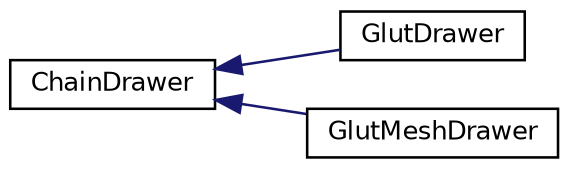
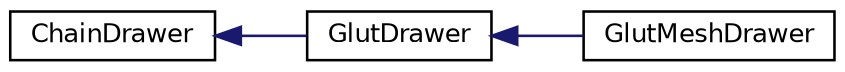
edge "GlutMeshDrawer" -> "ChainDrawer": now "GlutMeshDrawer" -> "GlutDrawer"
